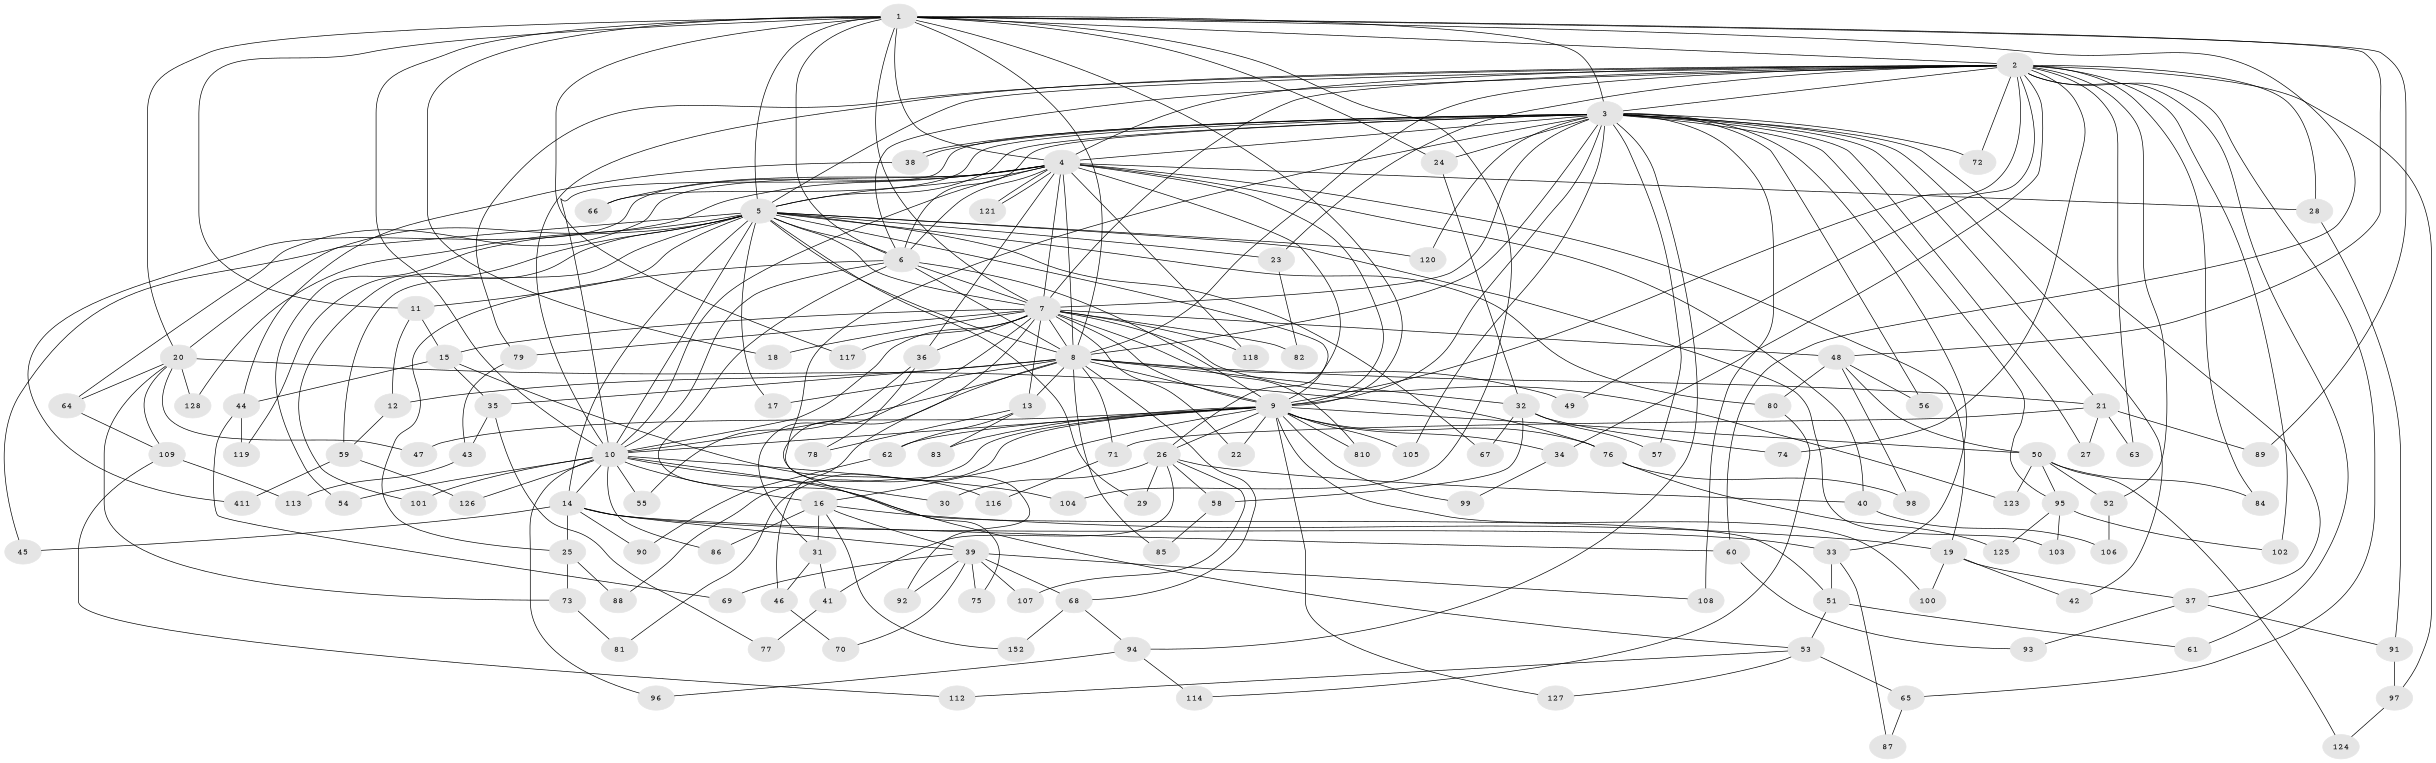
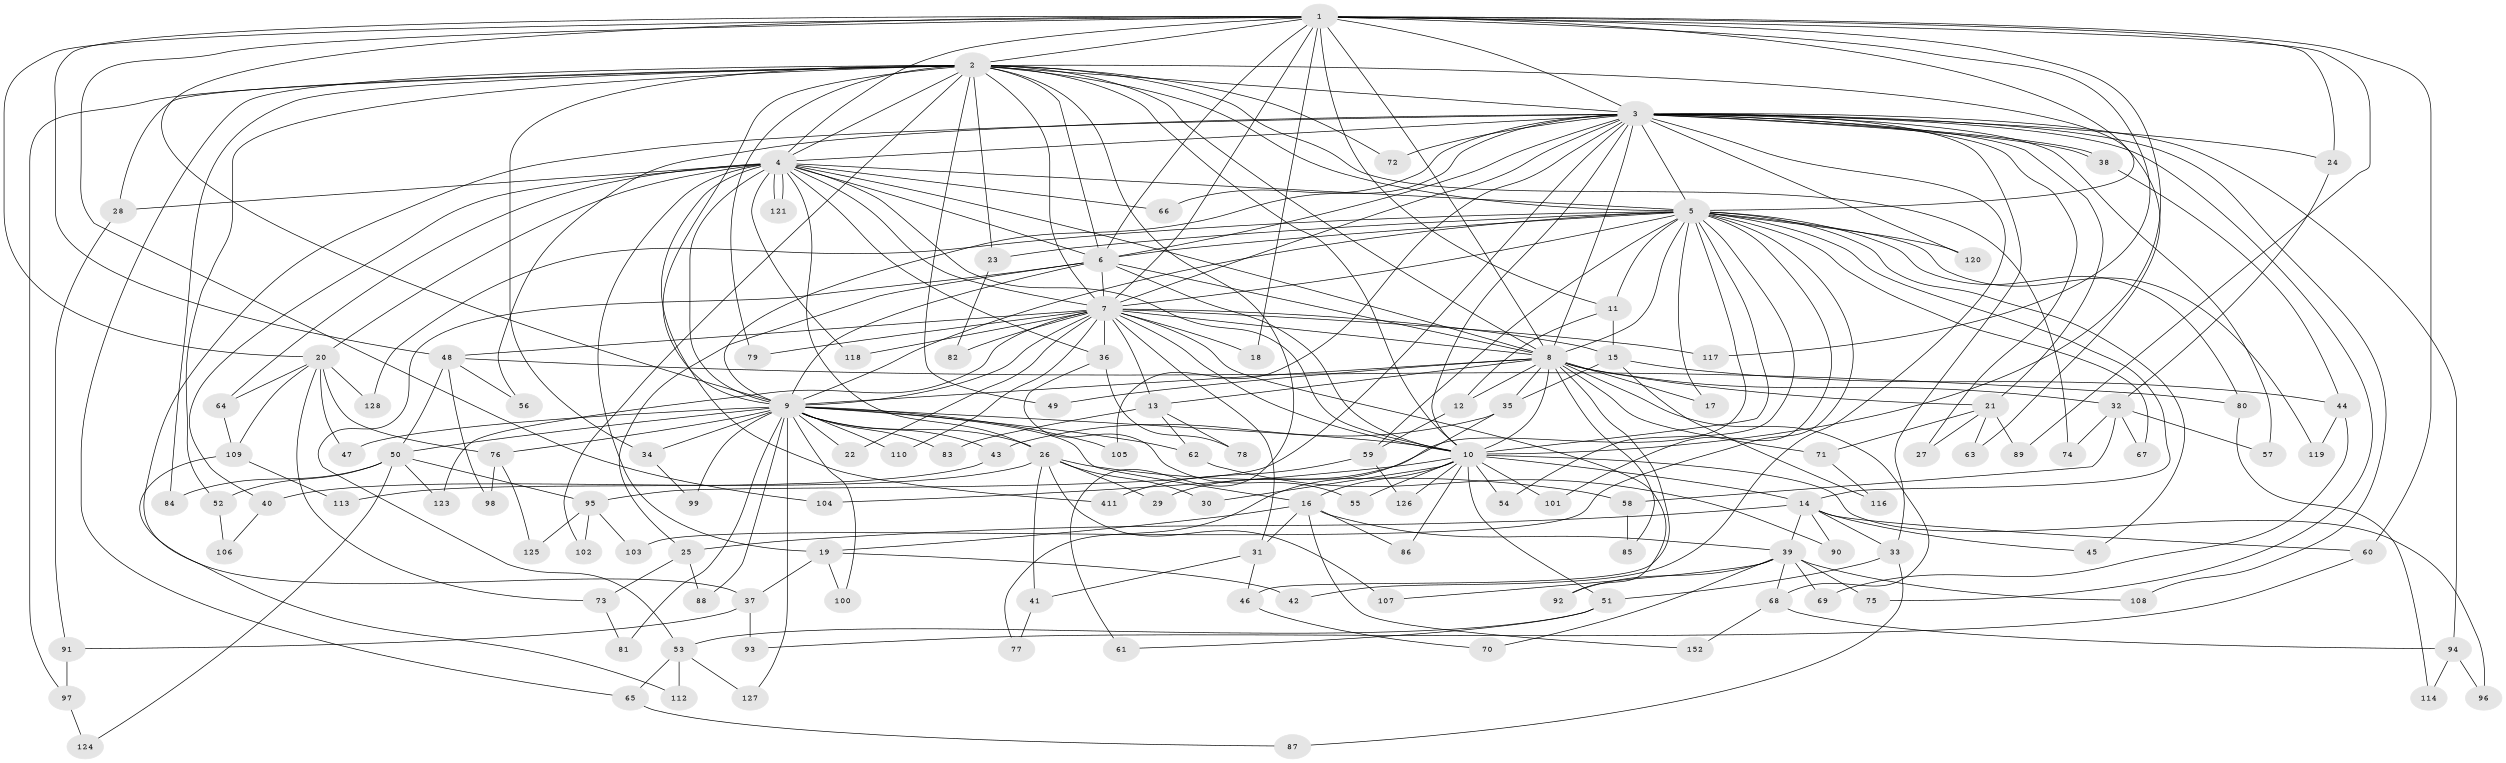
edge "79" -- "43": now "9" -- "43"
node "810": label "810" -> "110"
